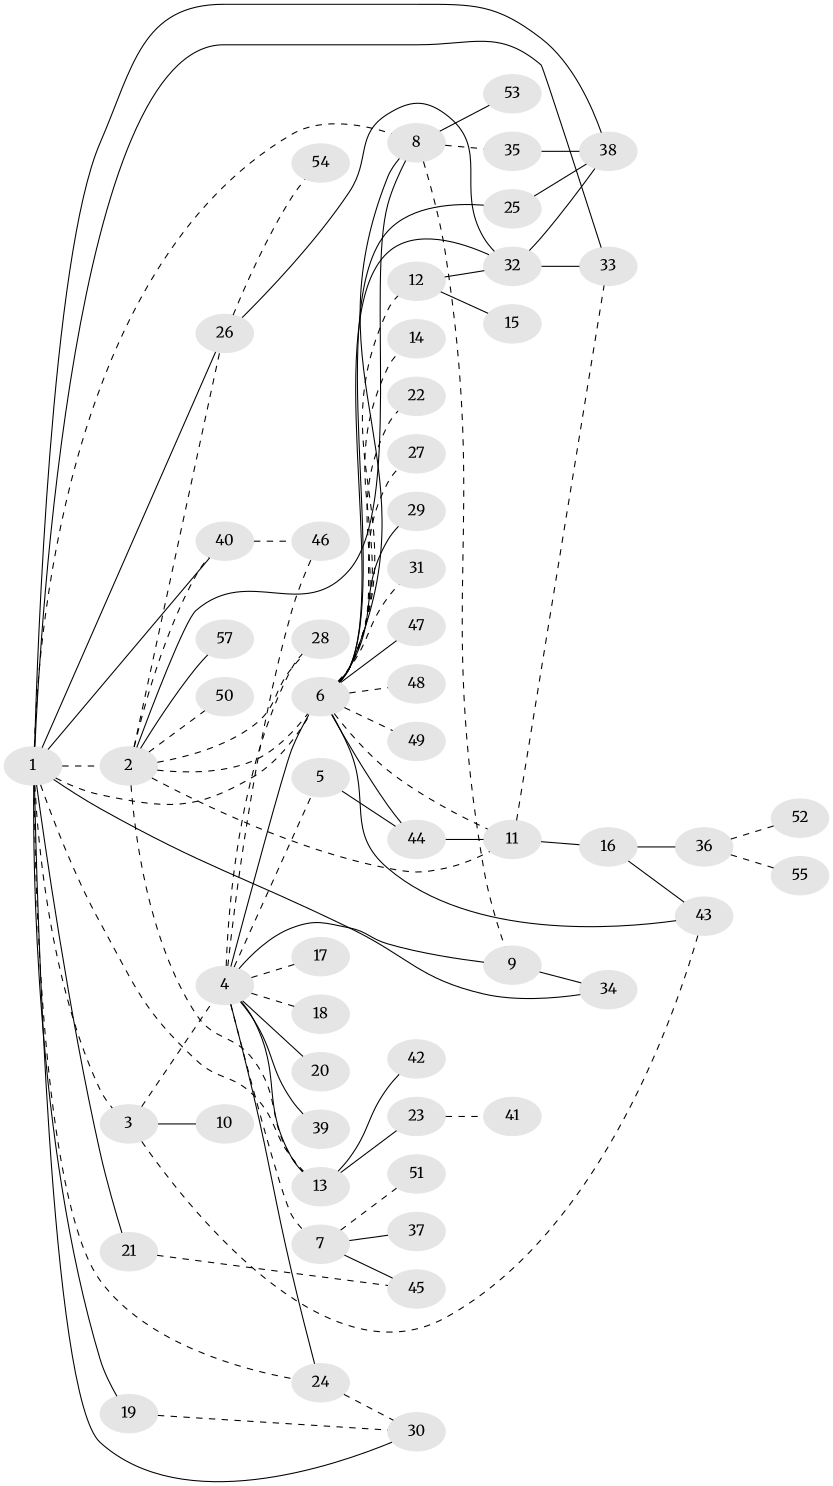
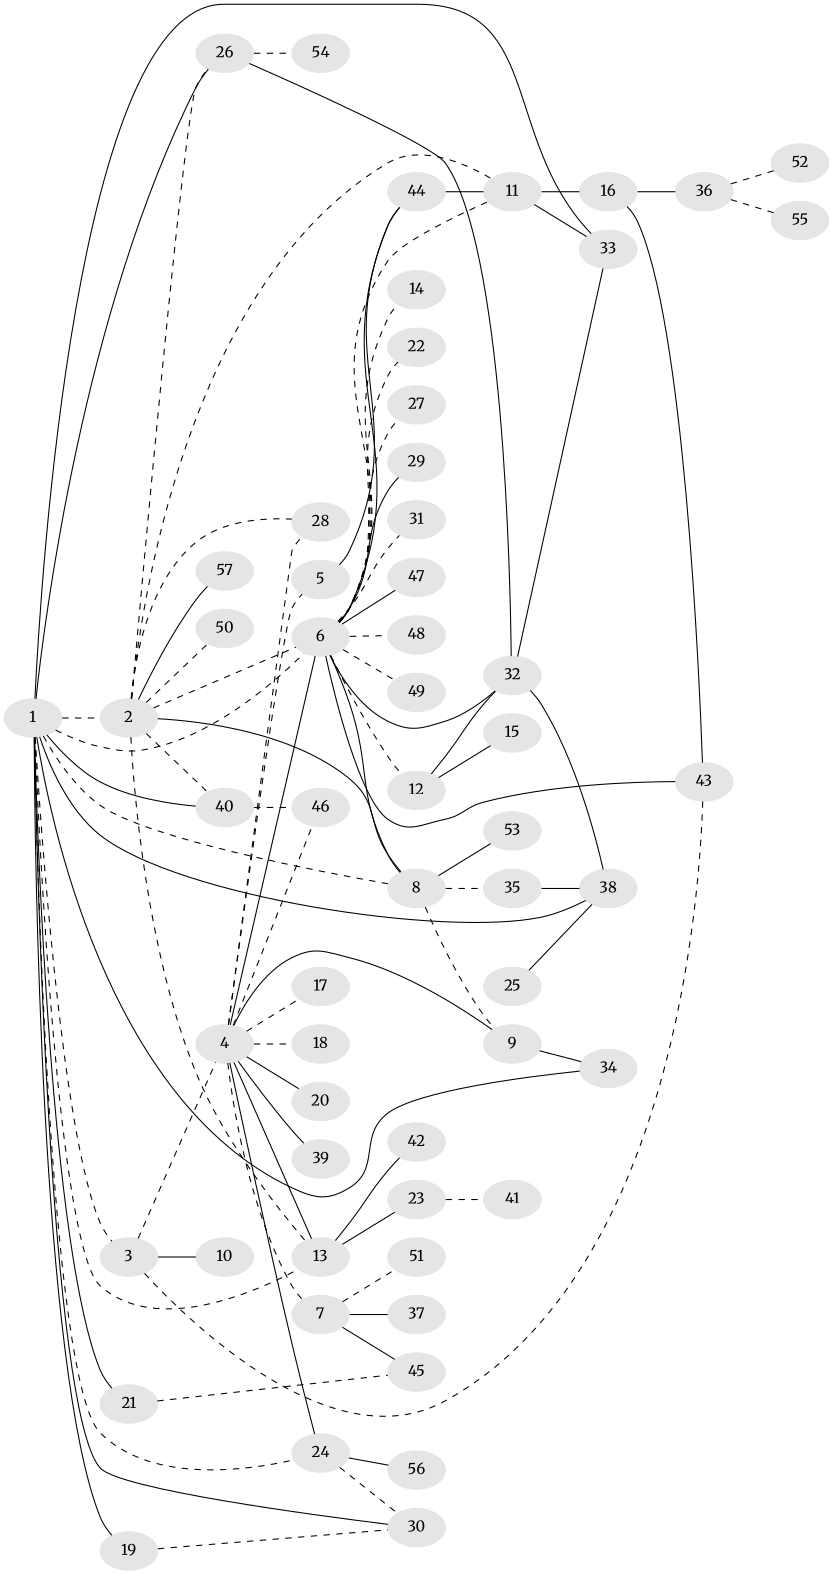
edge "25" -- "6": removed
edge "33" -- "11": style dashed -> solid
node "56": added
